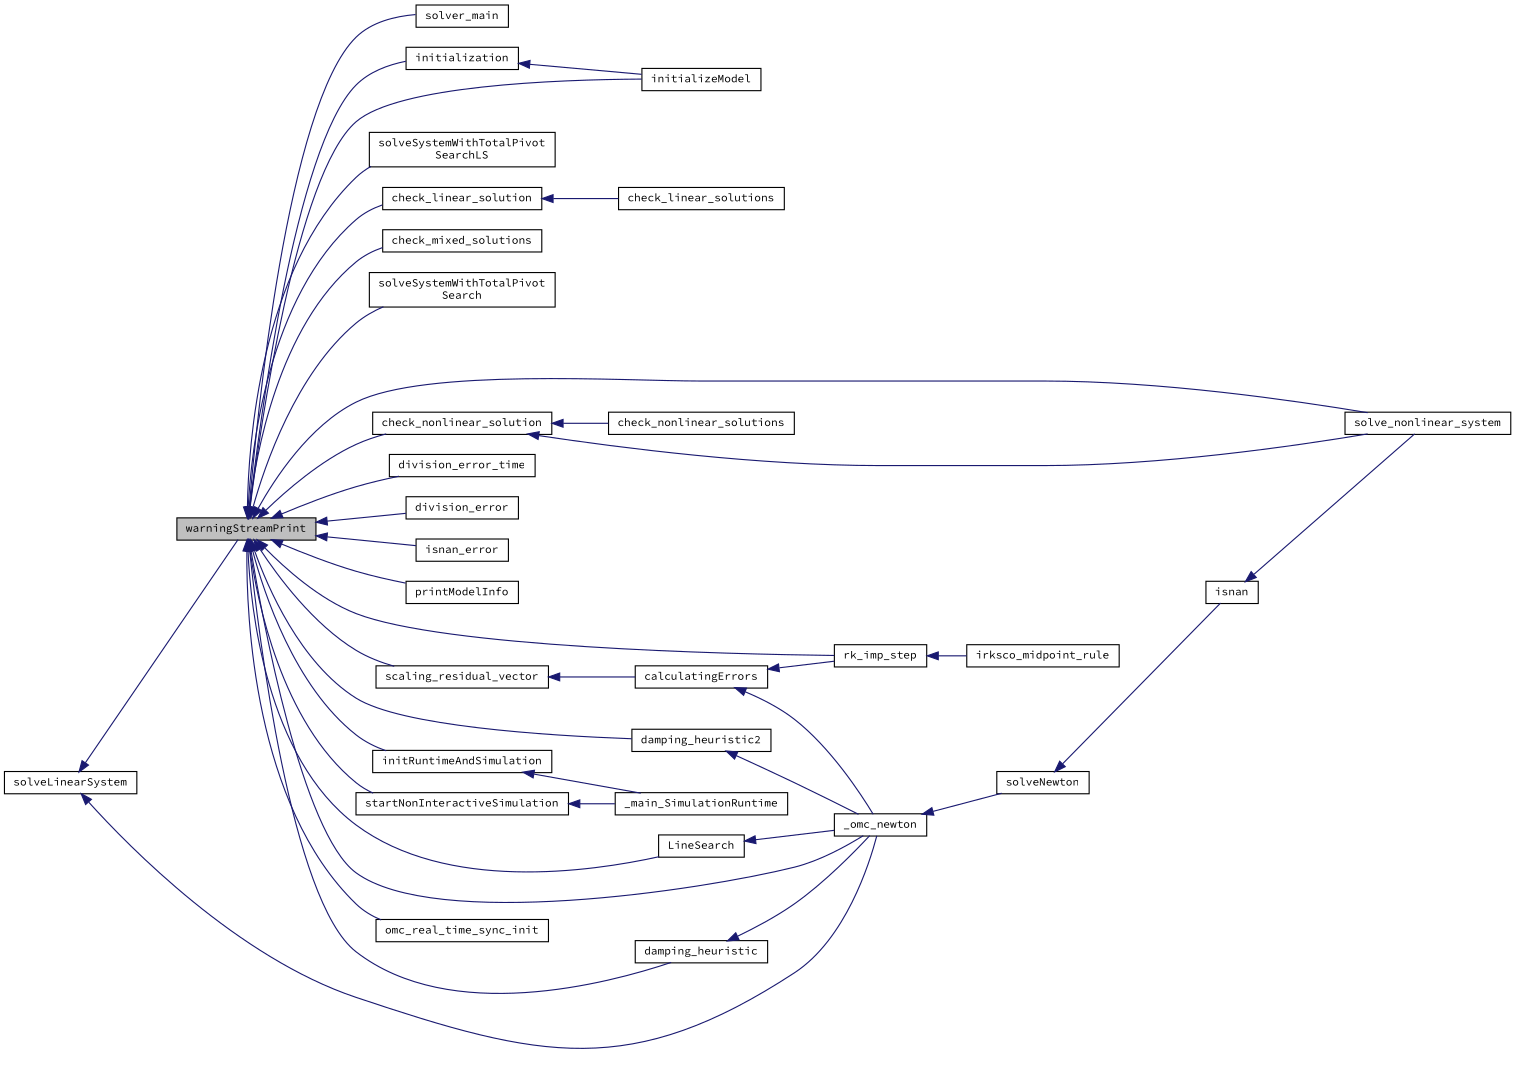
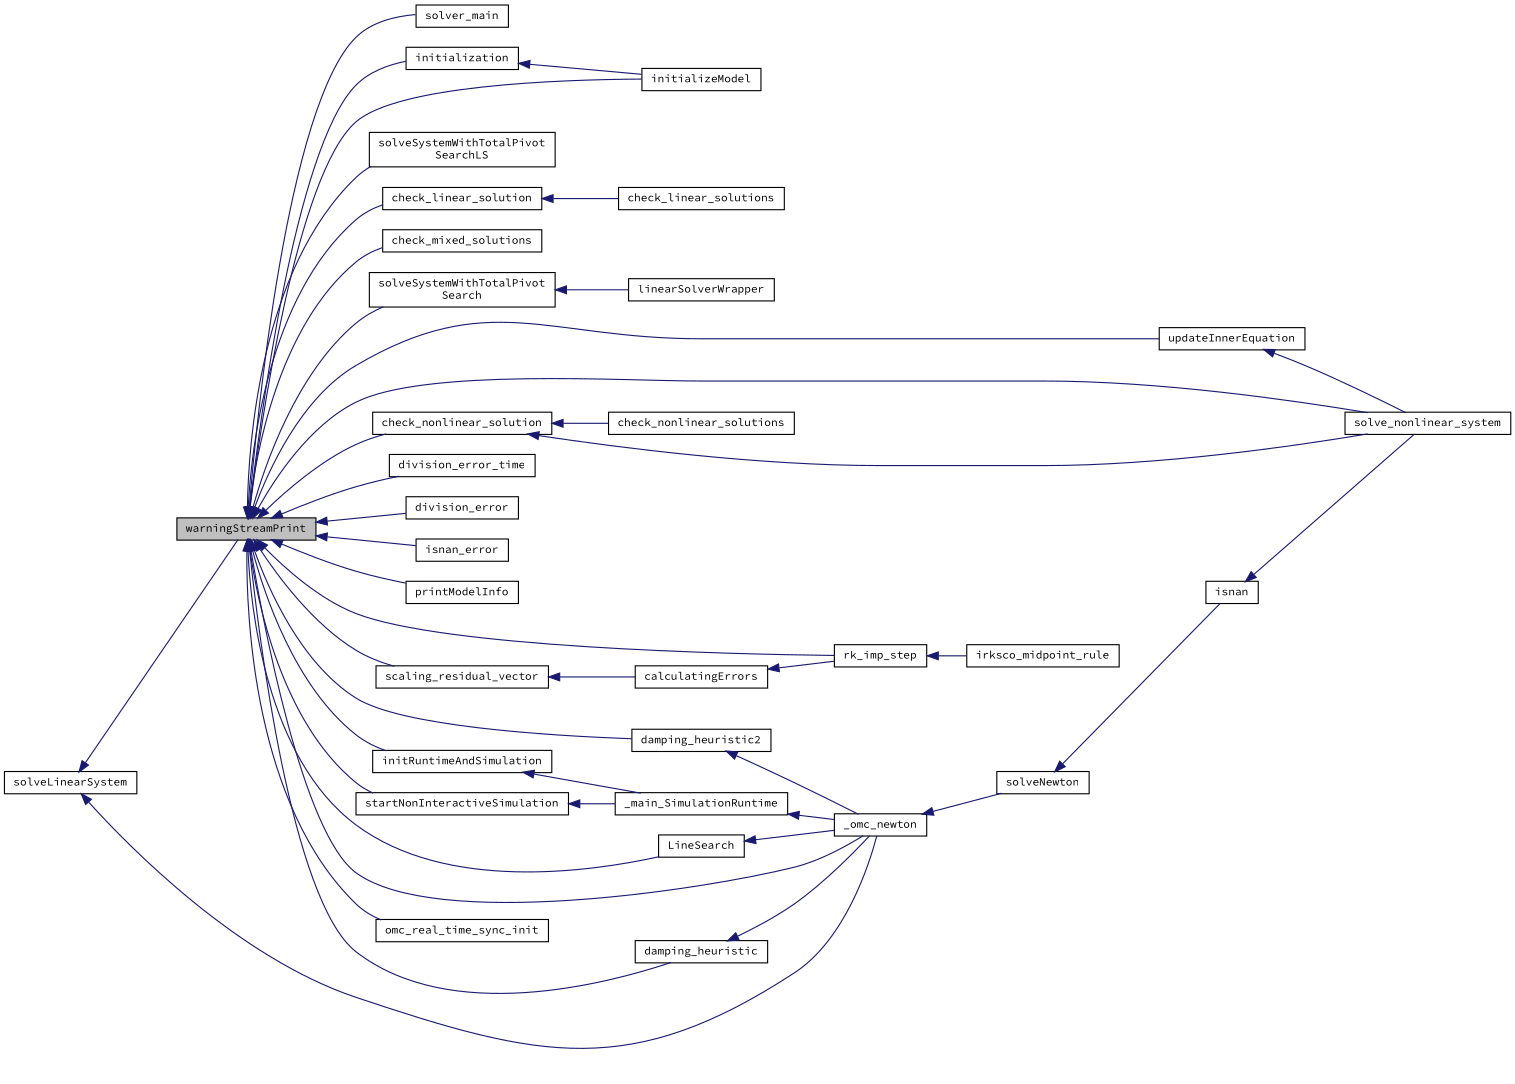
node "linearSolverWrapper": added
node "updateInnerEquation": added
edge "_omc_newton" -> "calculatingErrors": now "_omc_newton" -> "_main_SimulationRuntime"
